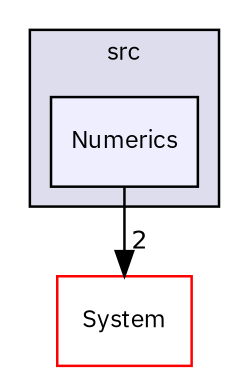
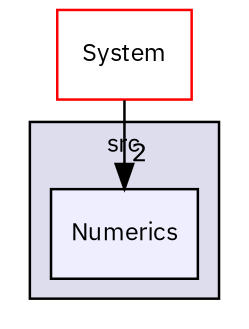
edge "Numerics" -> "System": reversed
